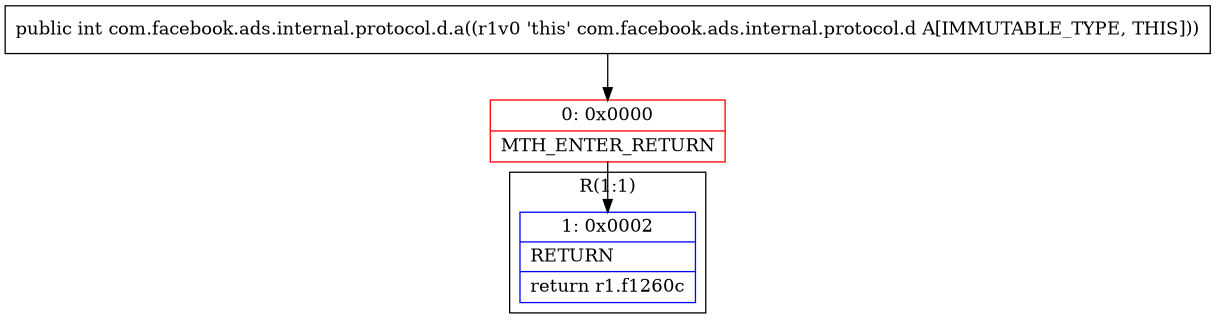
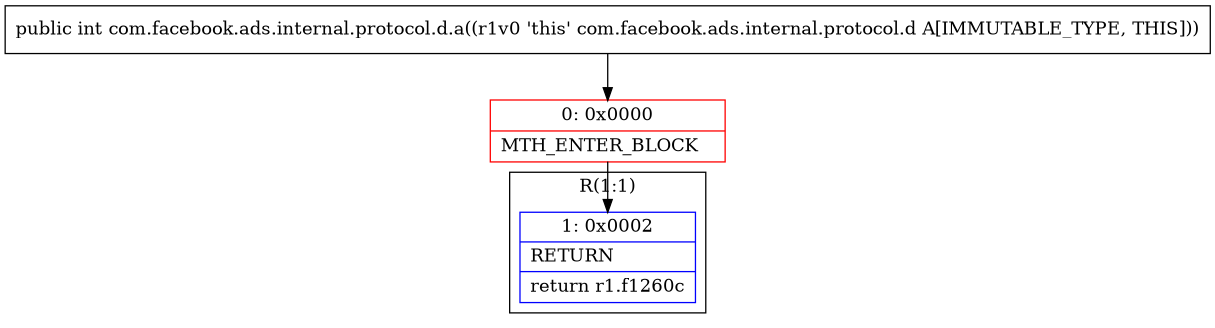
node "0: 0x0000": text "MTH_ENTER_RETURN" -> "MTH_ENTER_BLOCK"
